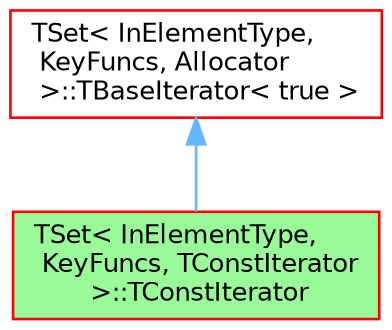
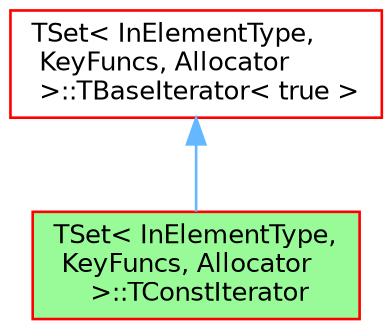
node "TSet< InElementType, KeyFuncs, TConstIterator >::TConstIterator": label "TSet< InElementType, KeyFuncs, TConstIterator >::TConstIterator" -> "TSet< InElementType, KeyFuncs, Allocator >::TConstIterator"
